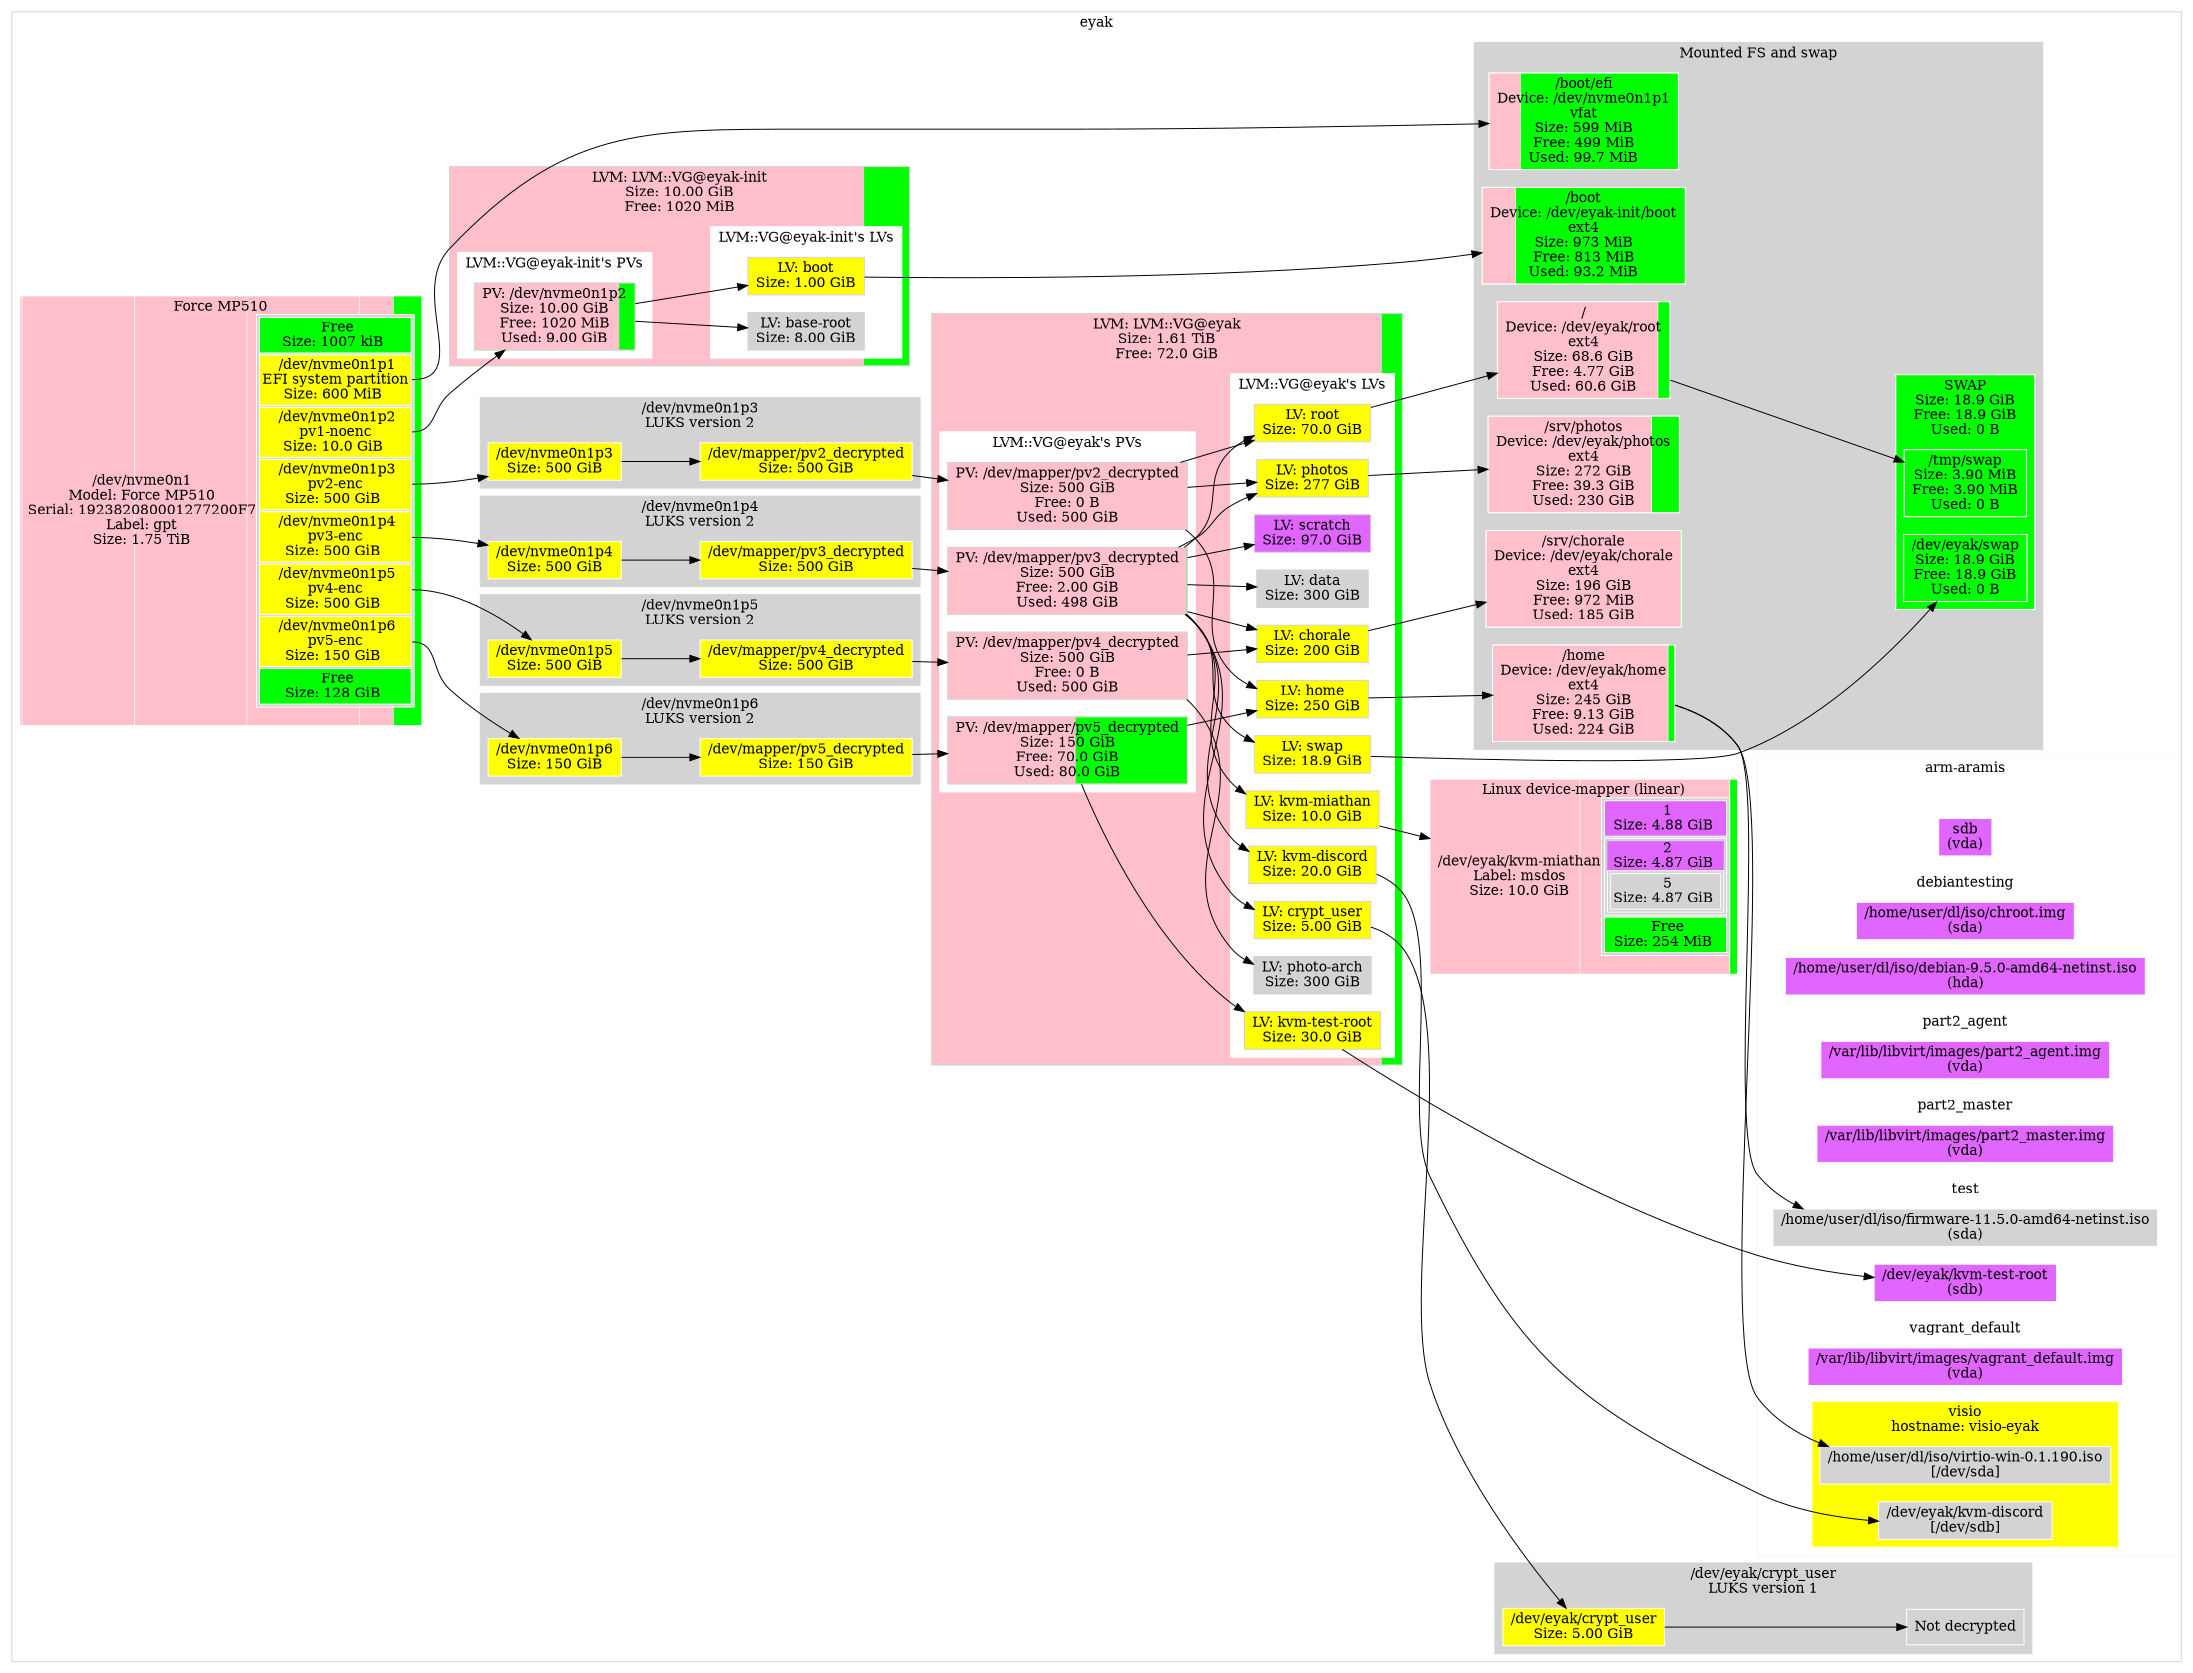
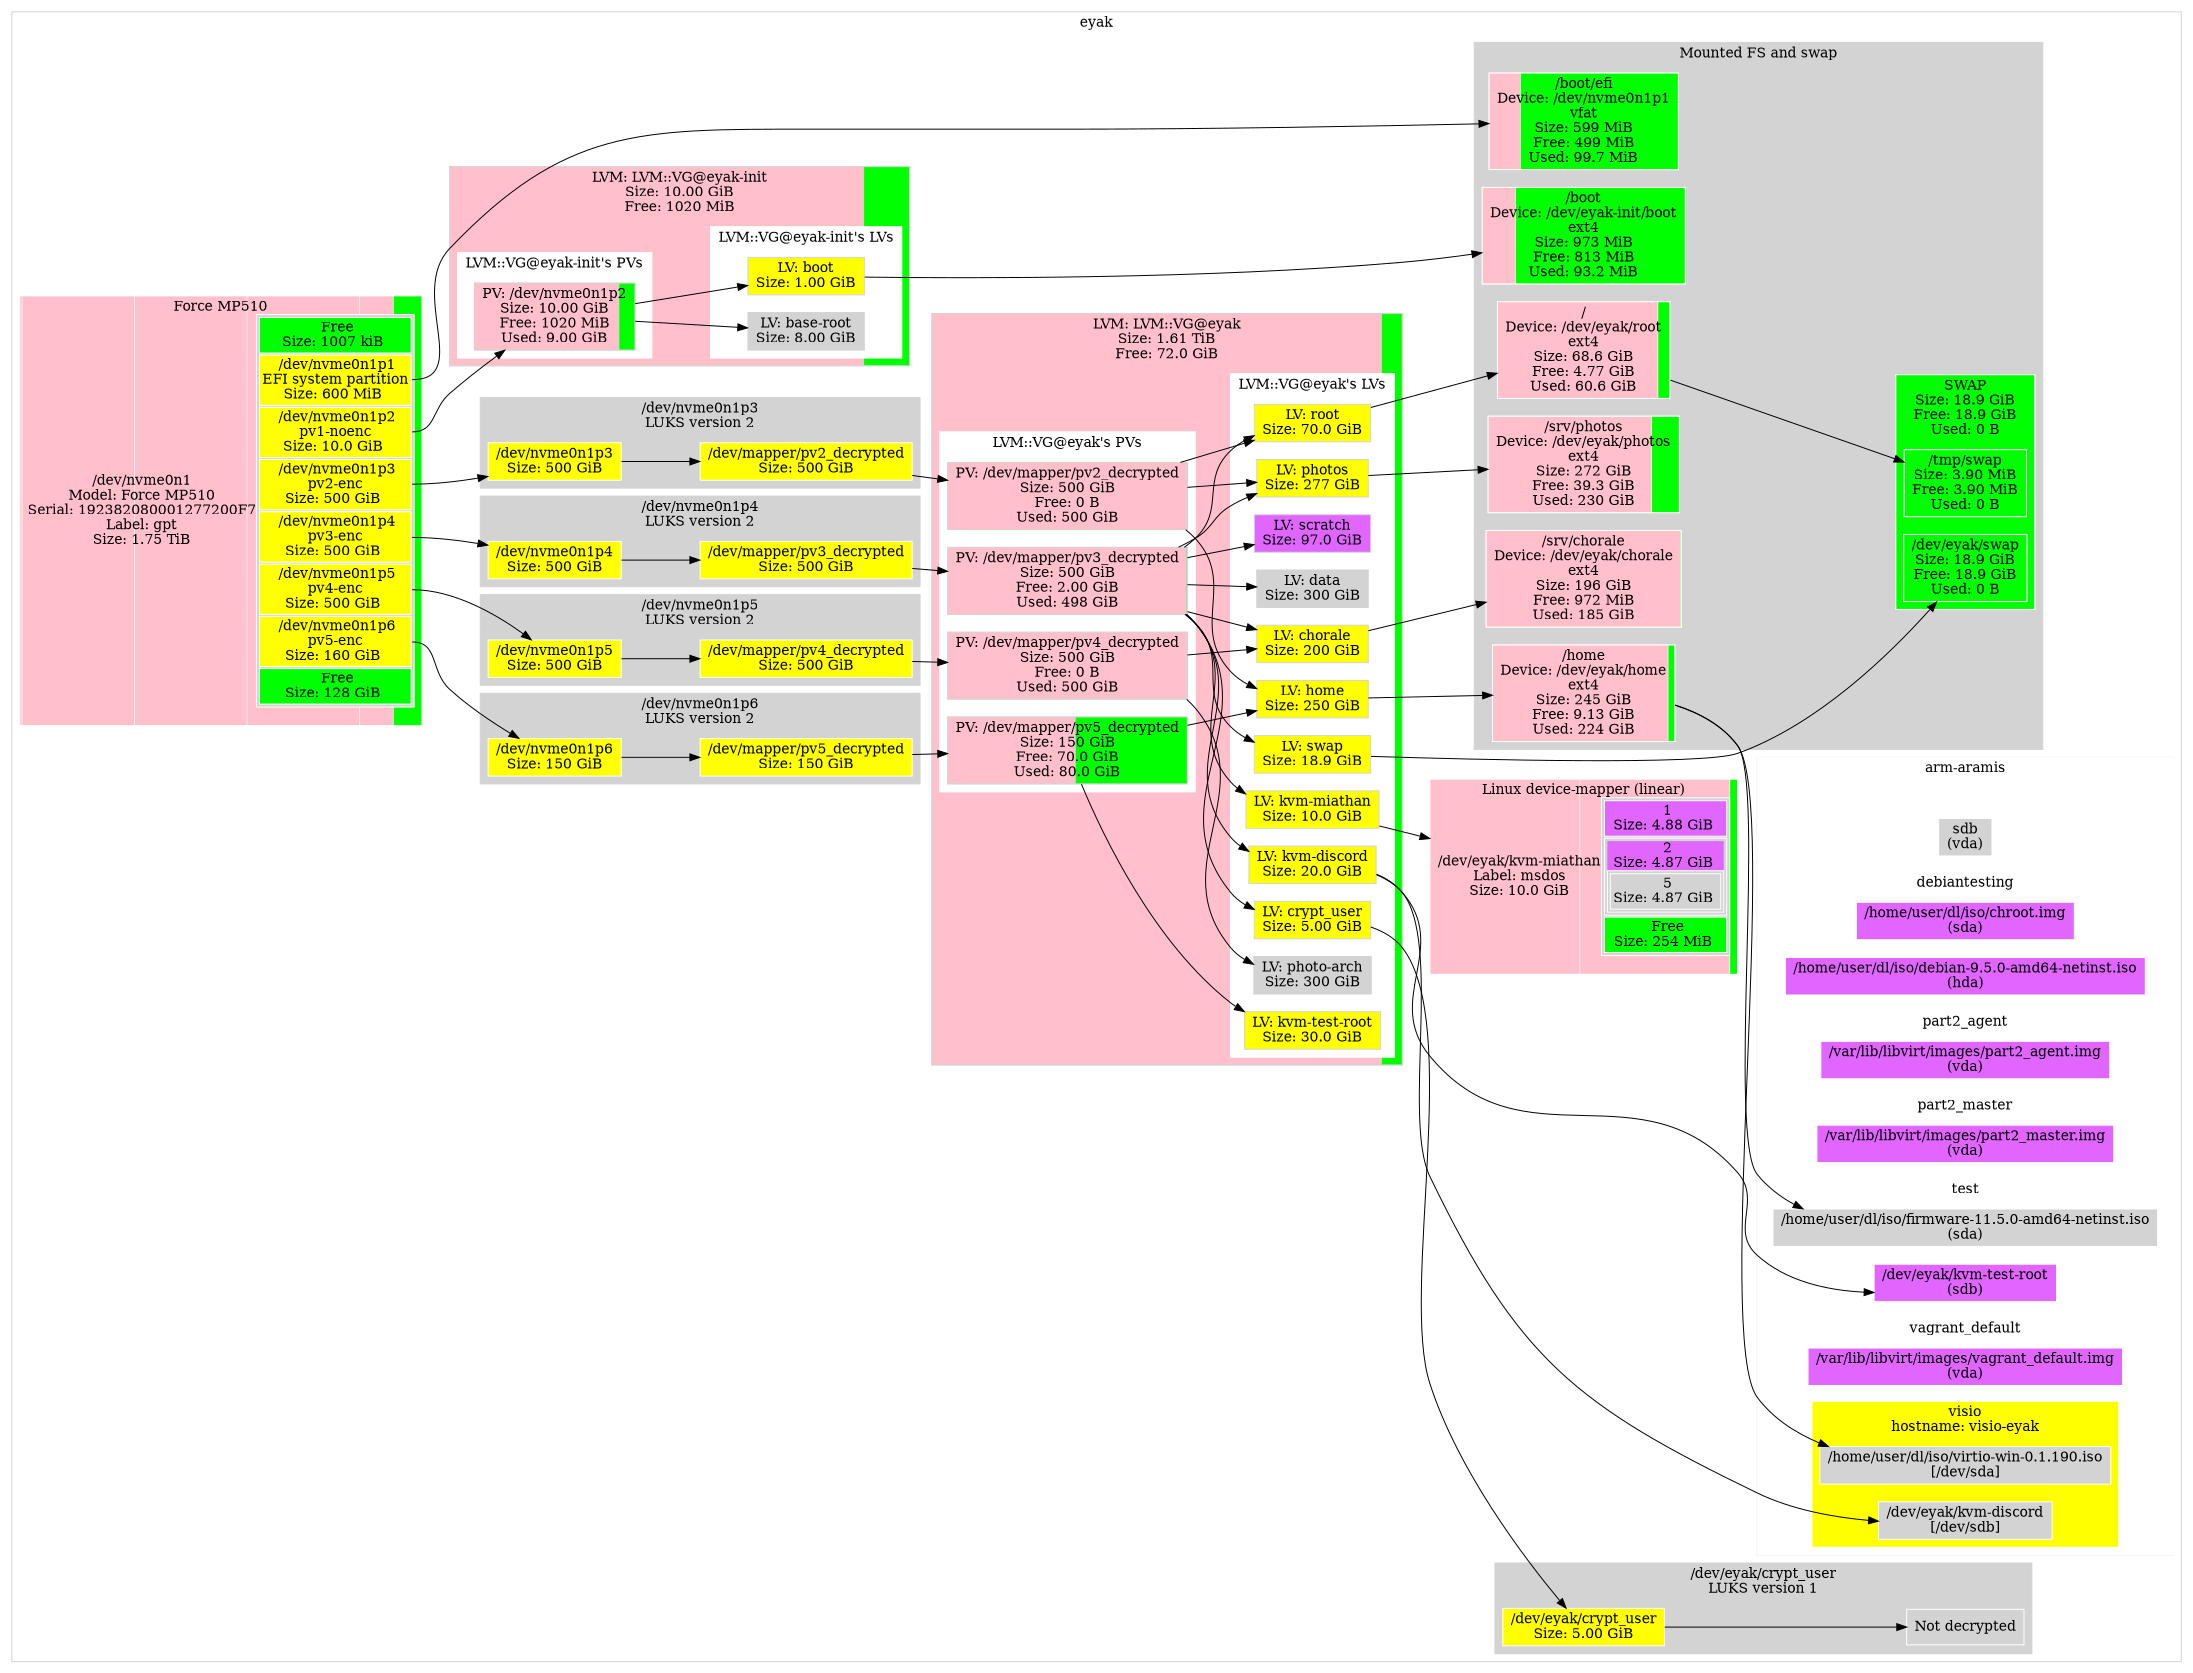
node "Force MP510": text "Size: 150 GiB" -> "Size: 160 GiB"
node "sdb (vda)": fillcolor mediumorchid1 -> lightgrey
edge "LV: kvm-test-root Size: 30.0 GiB" -> "/dev/eyak/kvm-test-root (sdb)": now "LV: kvm-discord Size: 20.0 GiB" -> "/dev/eyak/kvm-test-root (sdb)"
